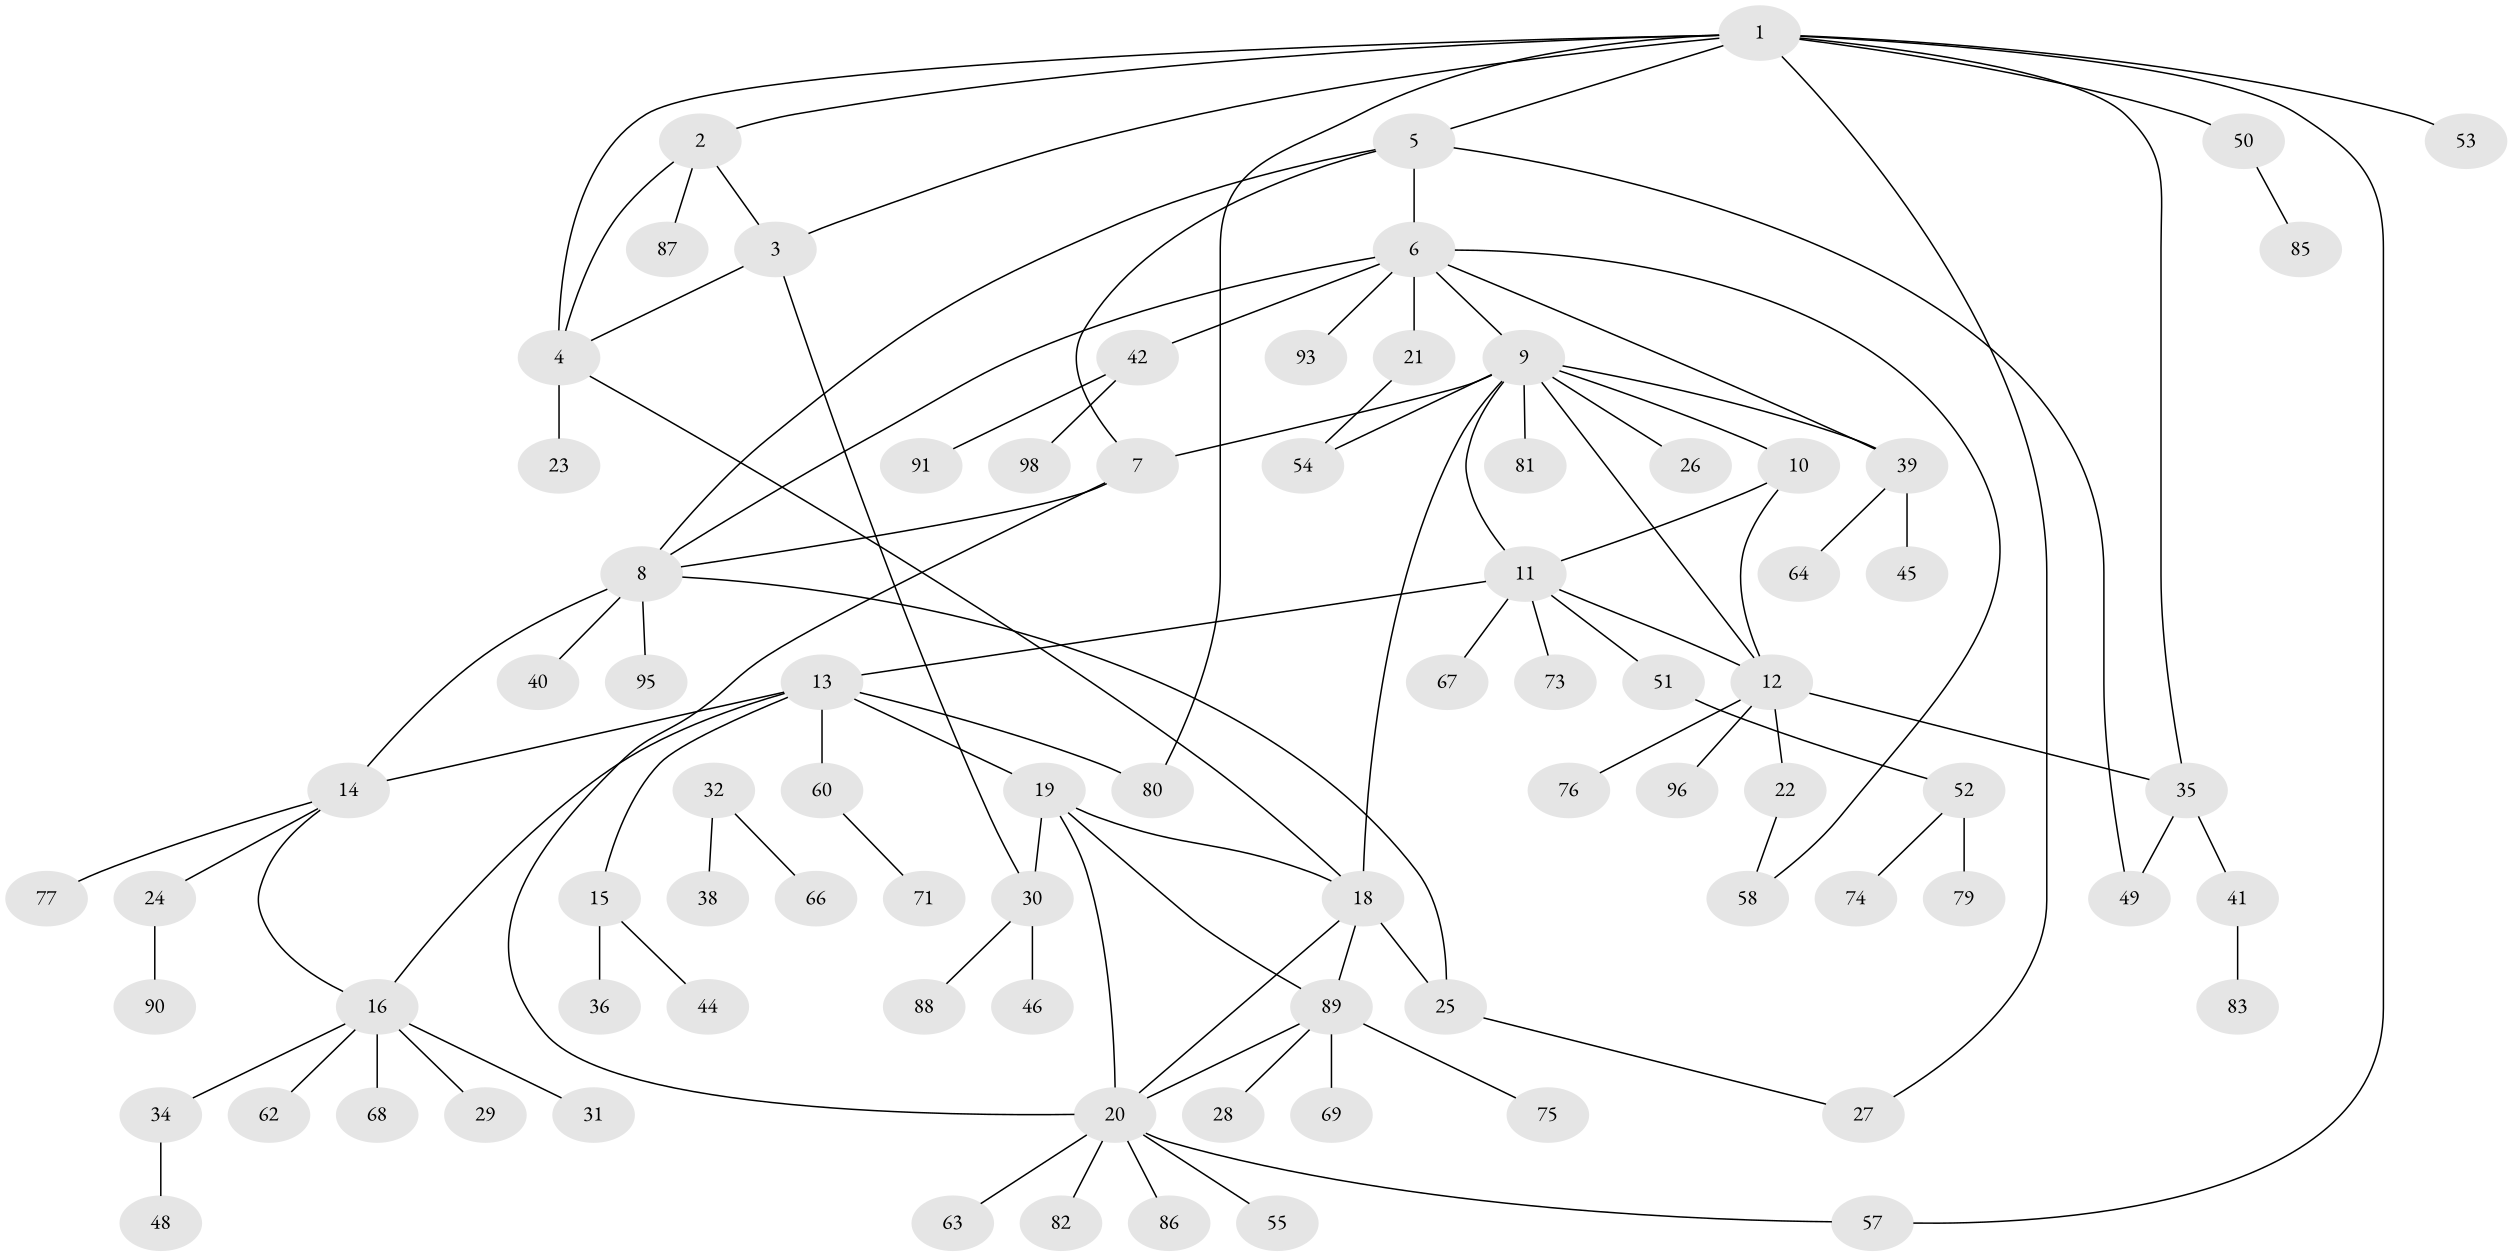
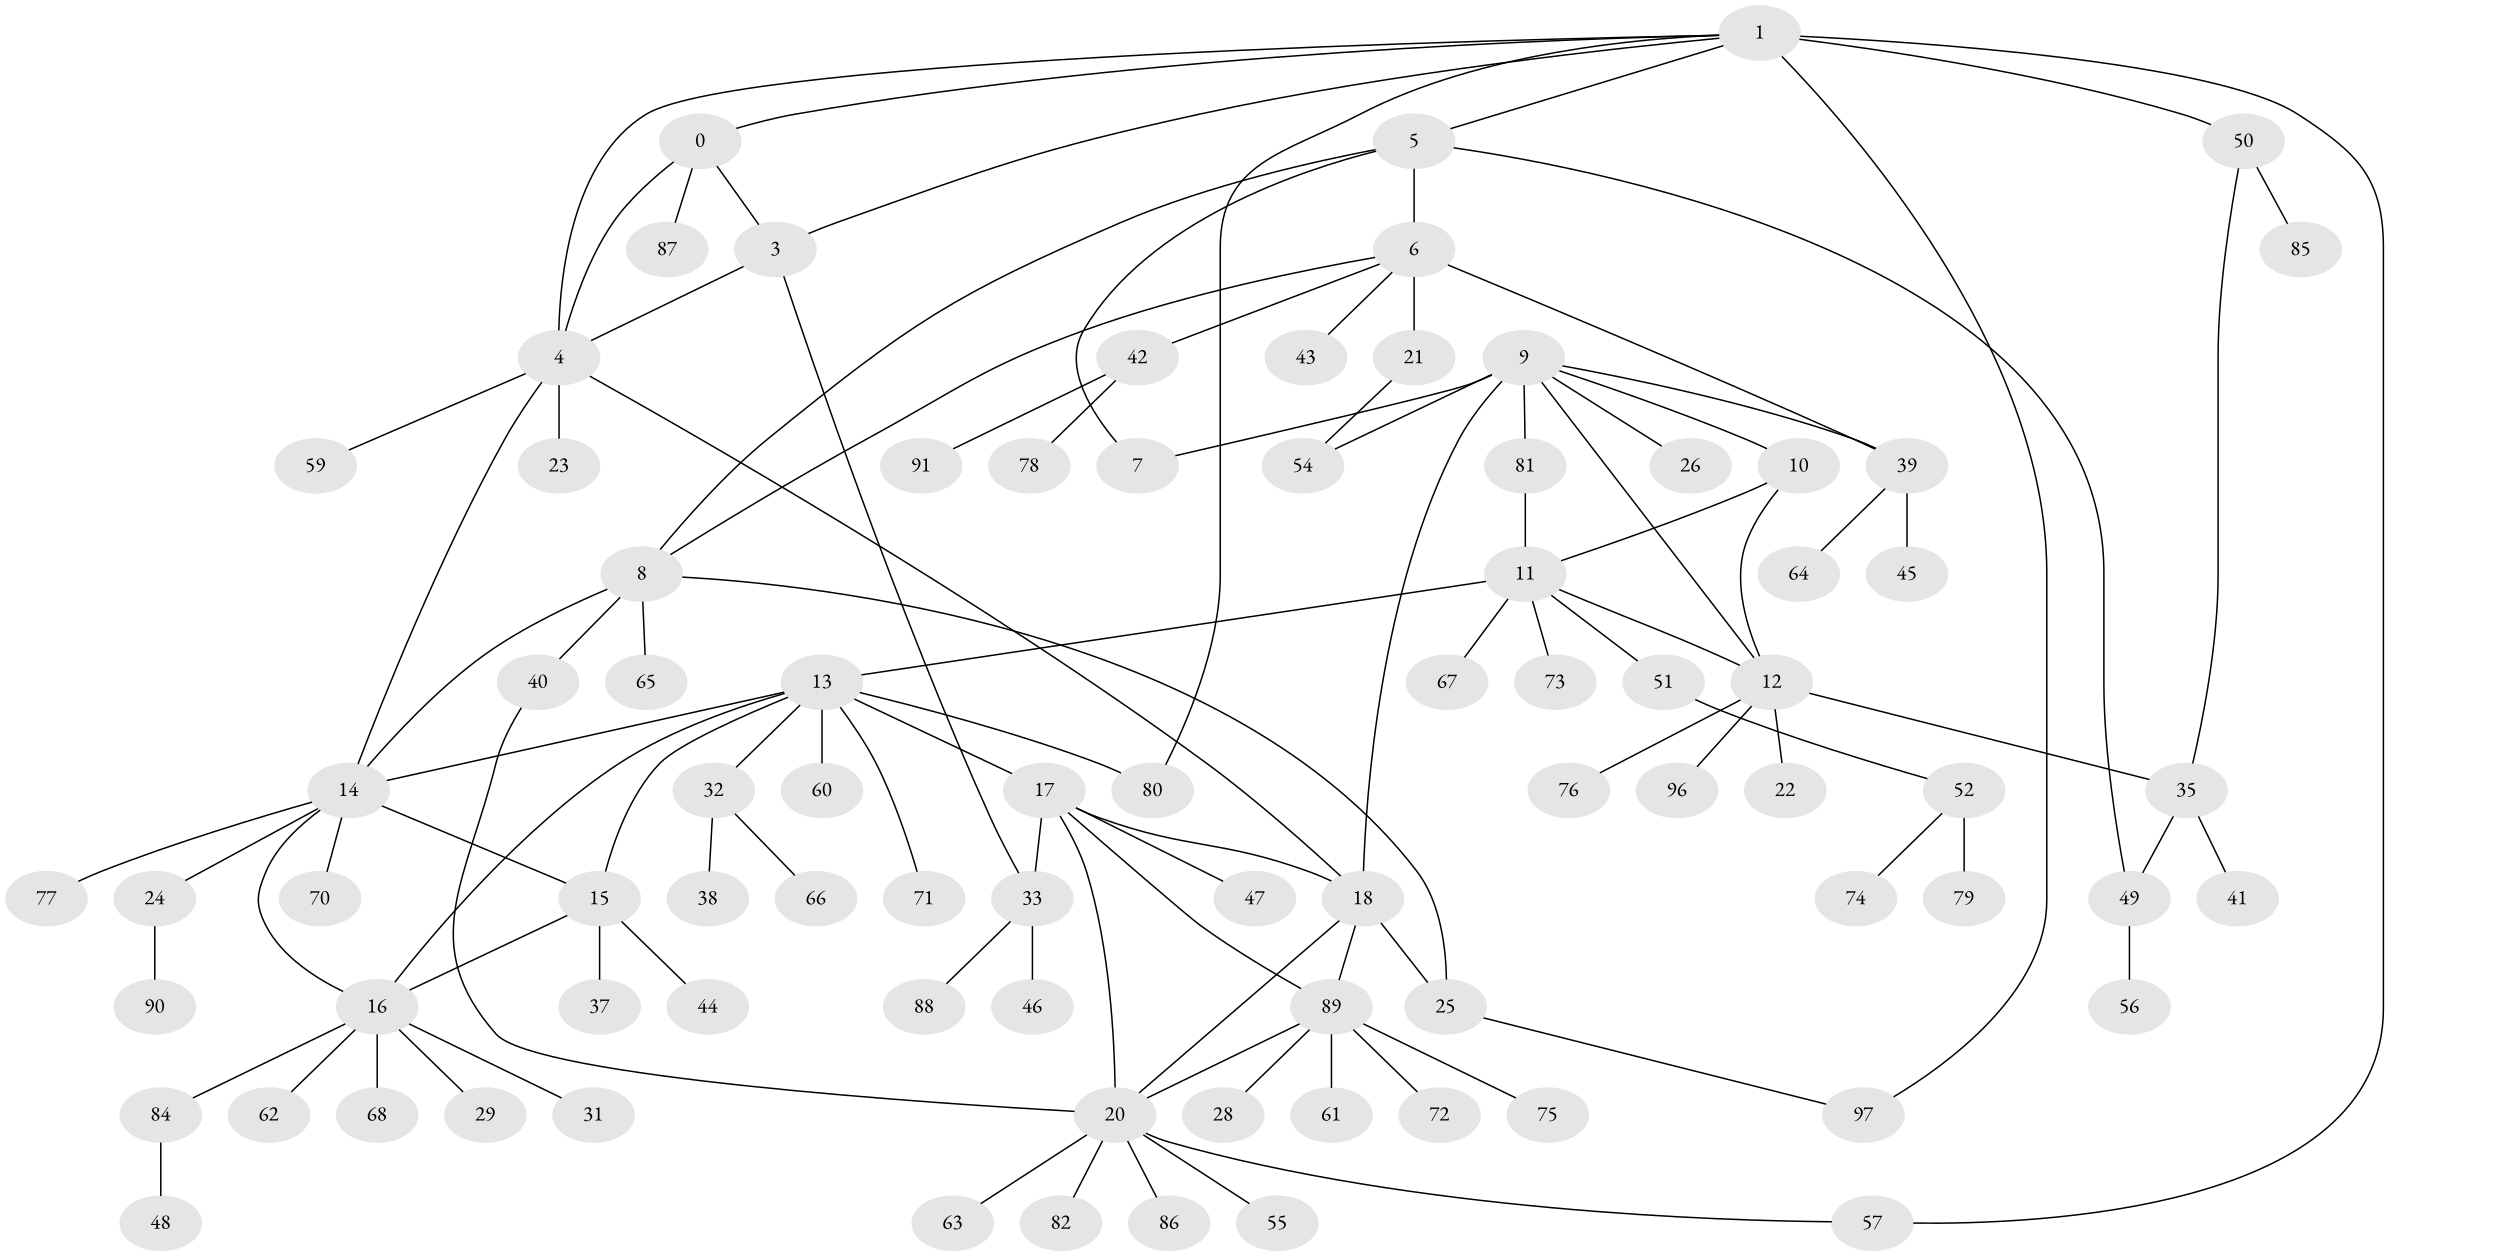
node "2": label "2" -> "0"
node "53": removed
edge "1" -- "35": now "50" -- "35"
edge "6" -- "9": removed
node "93": label "93" -> "43"
node "59": added
node "98": label "98" -> "78"
edge "9" -- "11": now "81" -- "11"
edge "7" -- "8": removed
edge "4" -- "14": added
node "95": label "95" -> "65"
edge "13" -- "32": added
node "19": label "19" -> "17"
edge "60" -- "71": now "13" -- "71"
edge "14" -- "15": added
edge "7" -- "20": now "40" -- "20"
node "70": added
node "30": label "30" -> "33"
node "47": added
node "58": removed
edge "15" -- "16": added
node "36": label "36" -> "37"
node "56": added
node "83": removed
node "34": label "34" -> "84"
node "69": label "69" -> "61"
node "72": added
node "27": label "27" -> "97"
